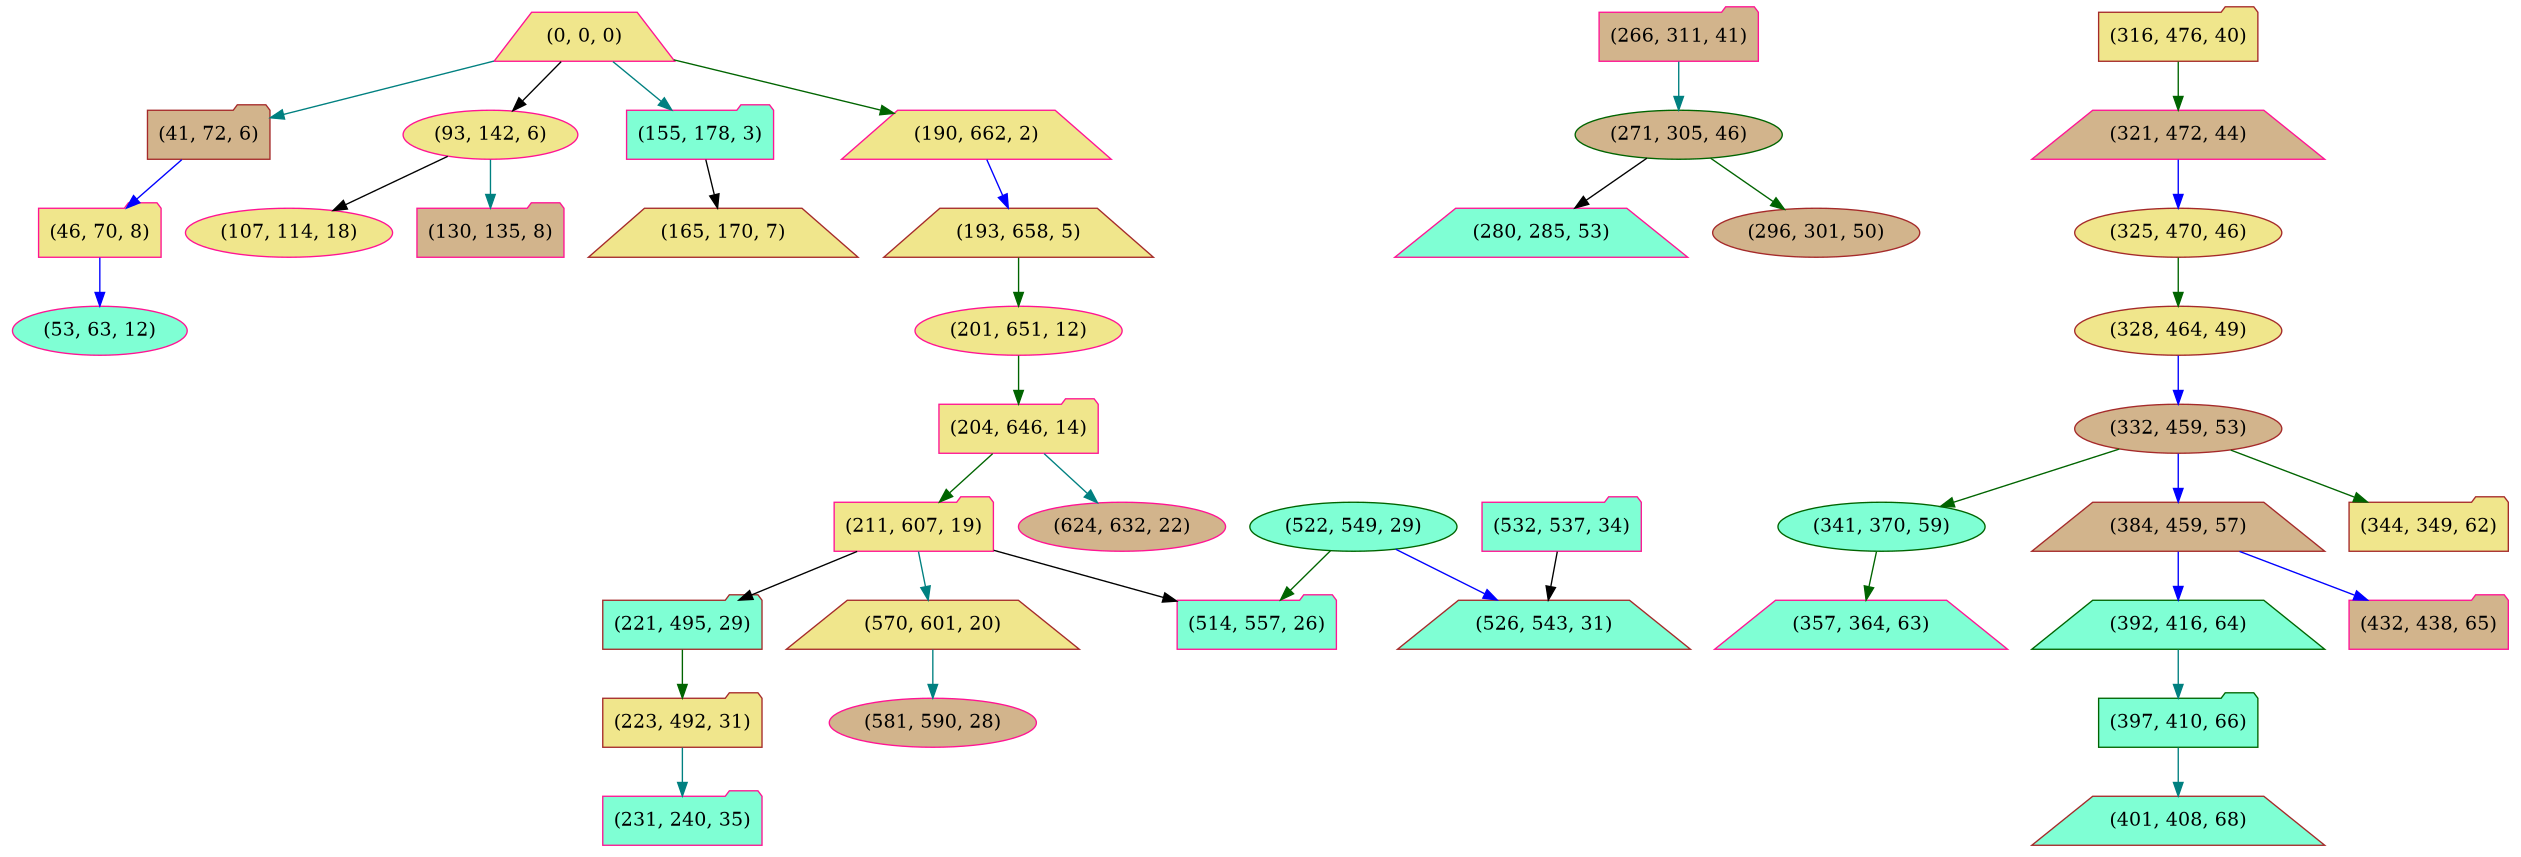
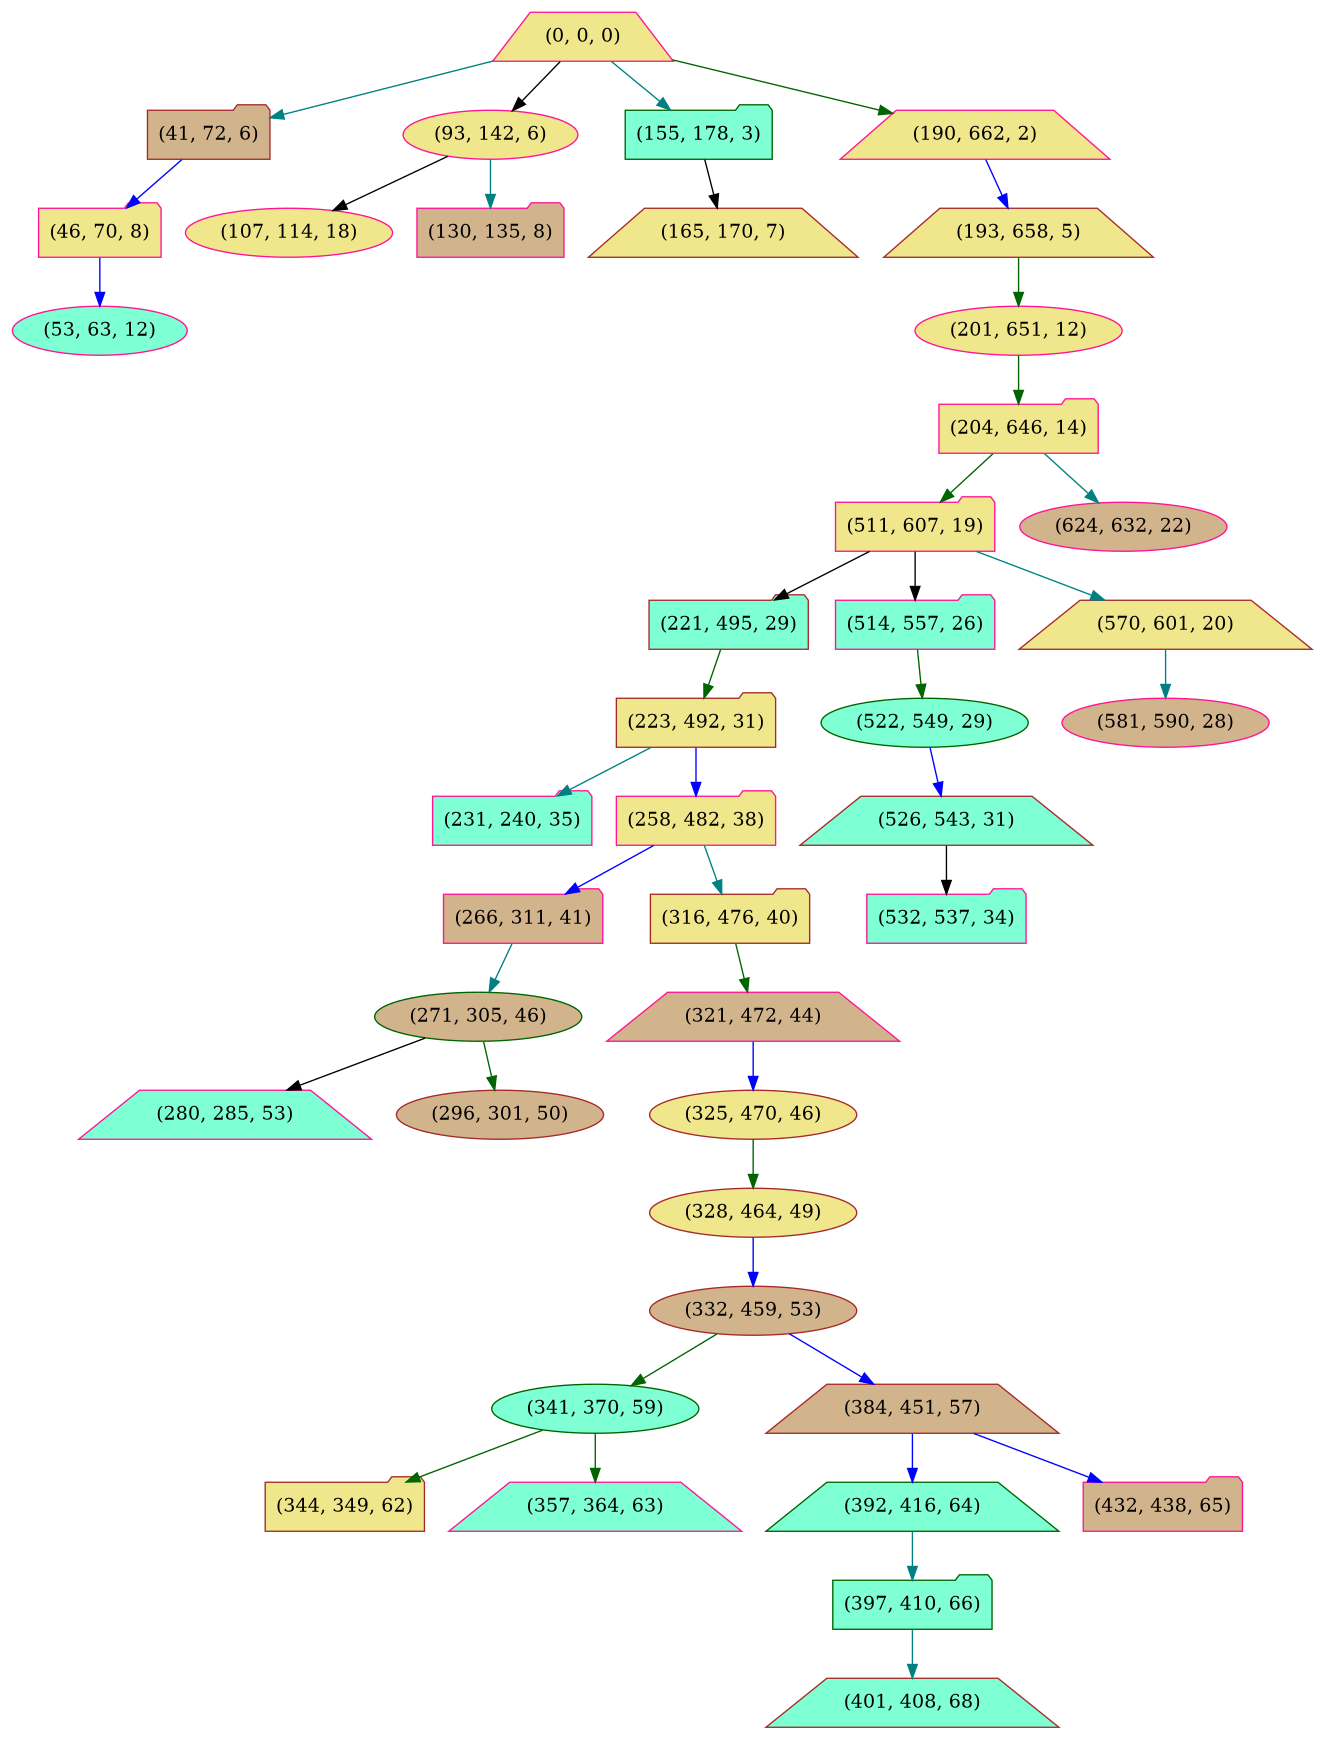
node "(155, 178, 3)": color deeppink -> darkgreen
edge "(332, 459, 53)" -> "(344, 349, 62)": now "(341, 370, 59)" -> "(344, 349, 62)"
node "(211, 607, 19)": label "(211, 607, 19)" -> "(511, 607, 19)"
node "(384, 459, 57)": label "(384, 459, 57)" -> "(384, 451, 57)"
edge "(532, 537, 34)" -> "(526, 543, 31)": reversed
edge "(522, 549, 29)" -> "(514, 557, 26)": reversed
node "(258, 482, 38)": added
